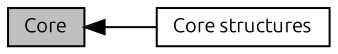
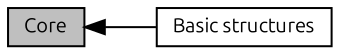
node "Core structures": label "Core structures" -> "Basic structures"
